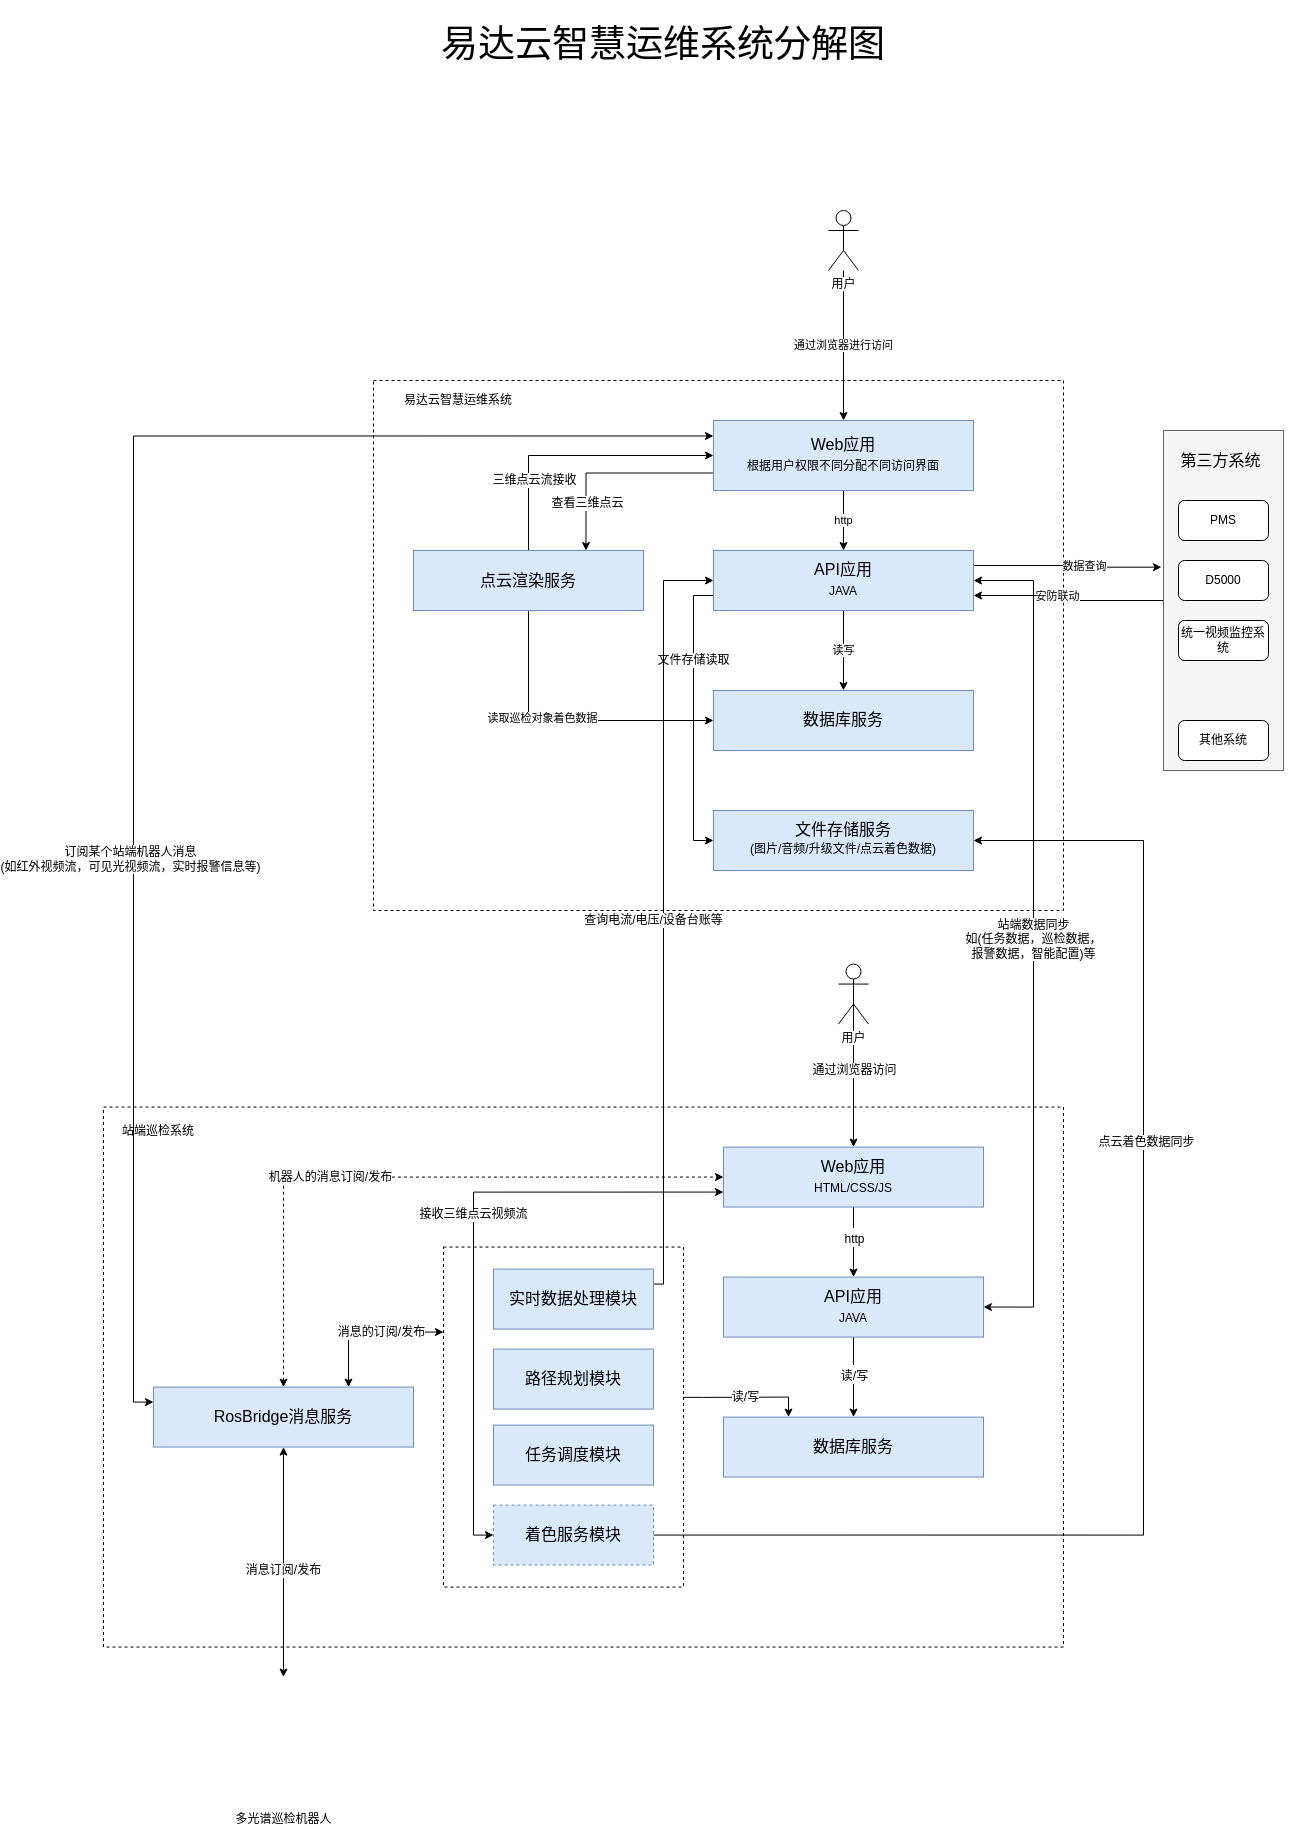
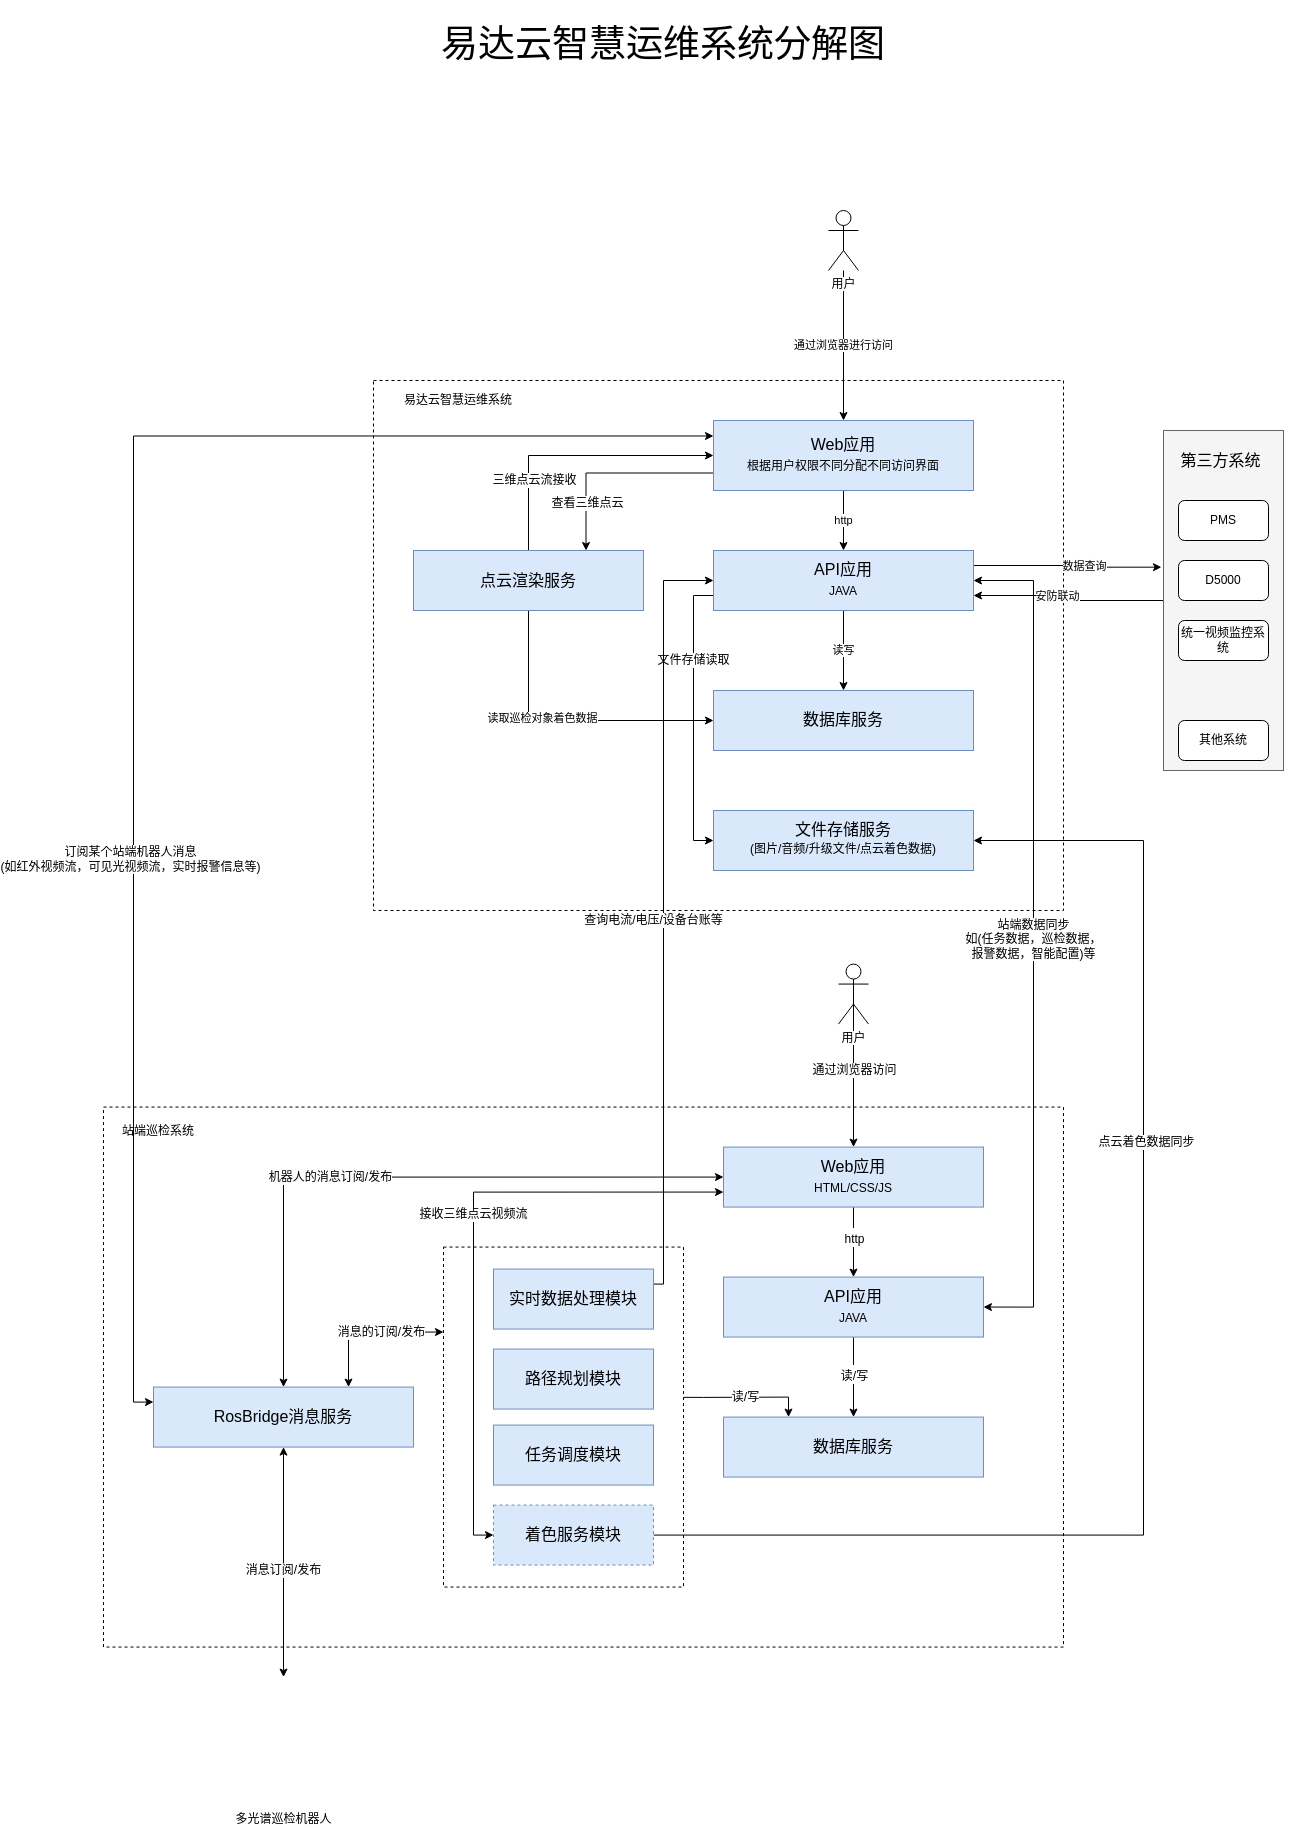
edge "Web应用 HTML/CSS/JS" -- "RosBridge消息服务": style dashed -> solid
